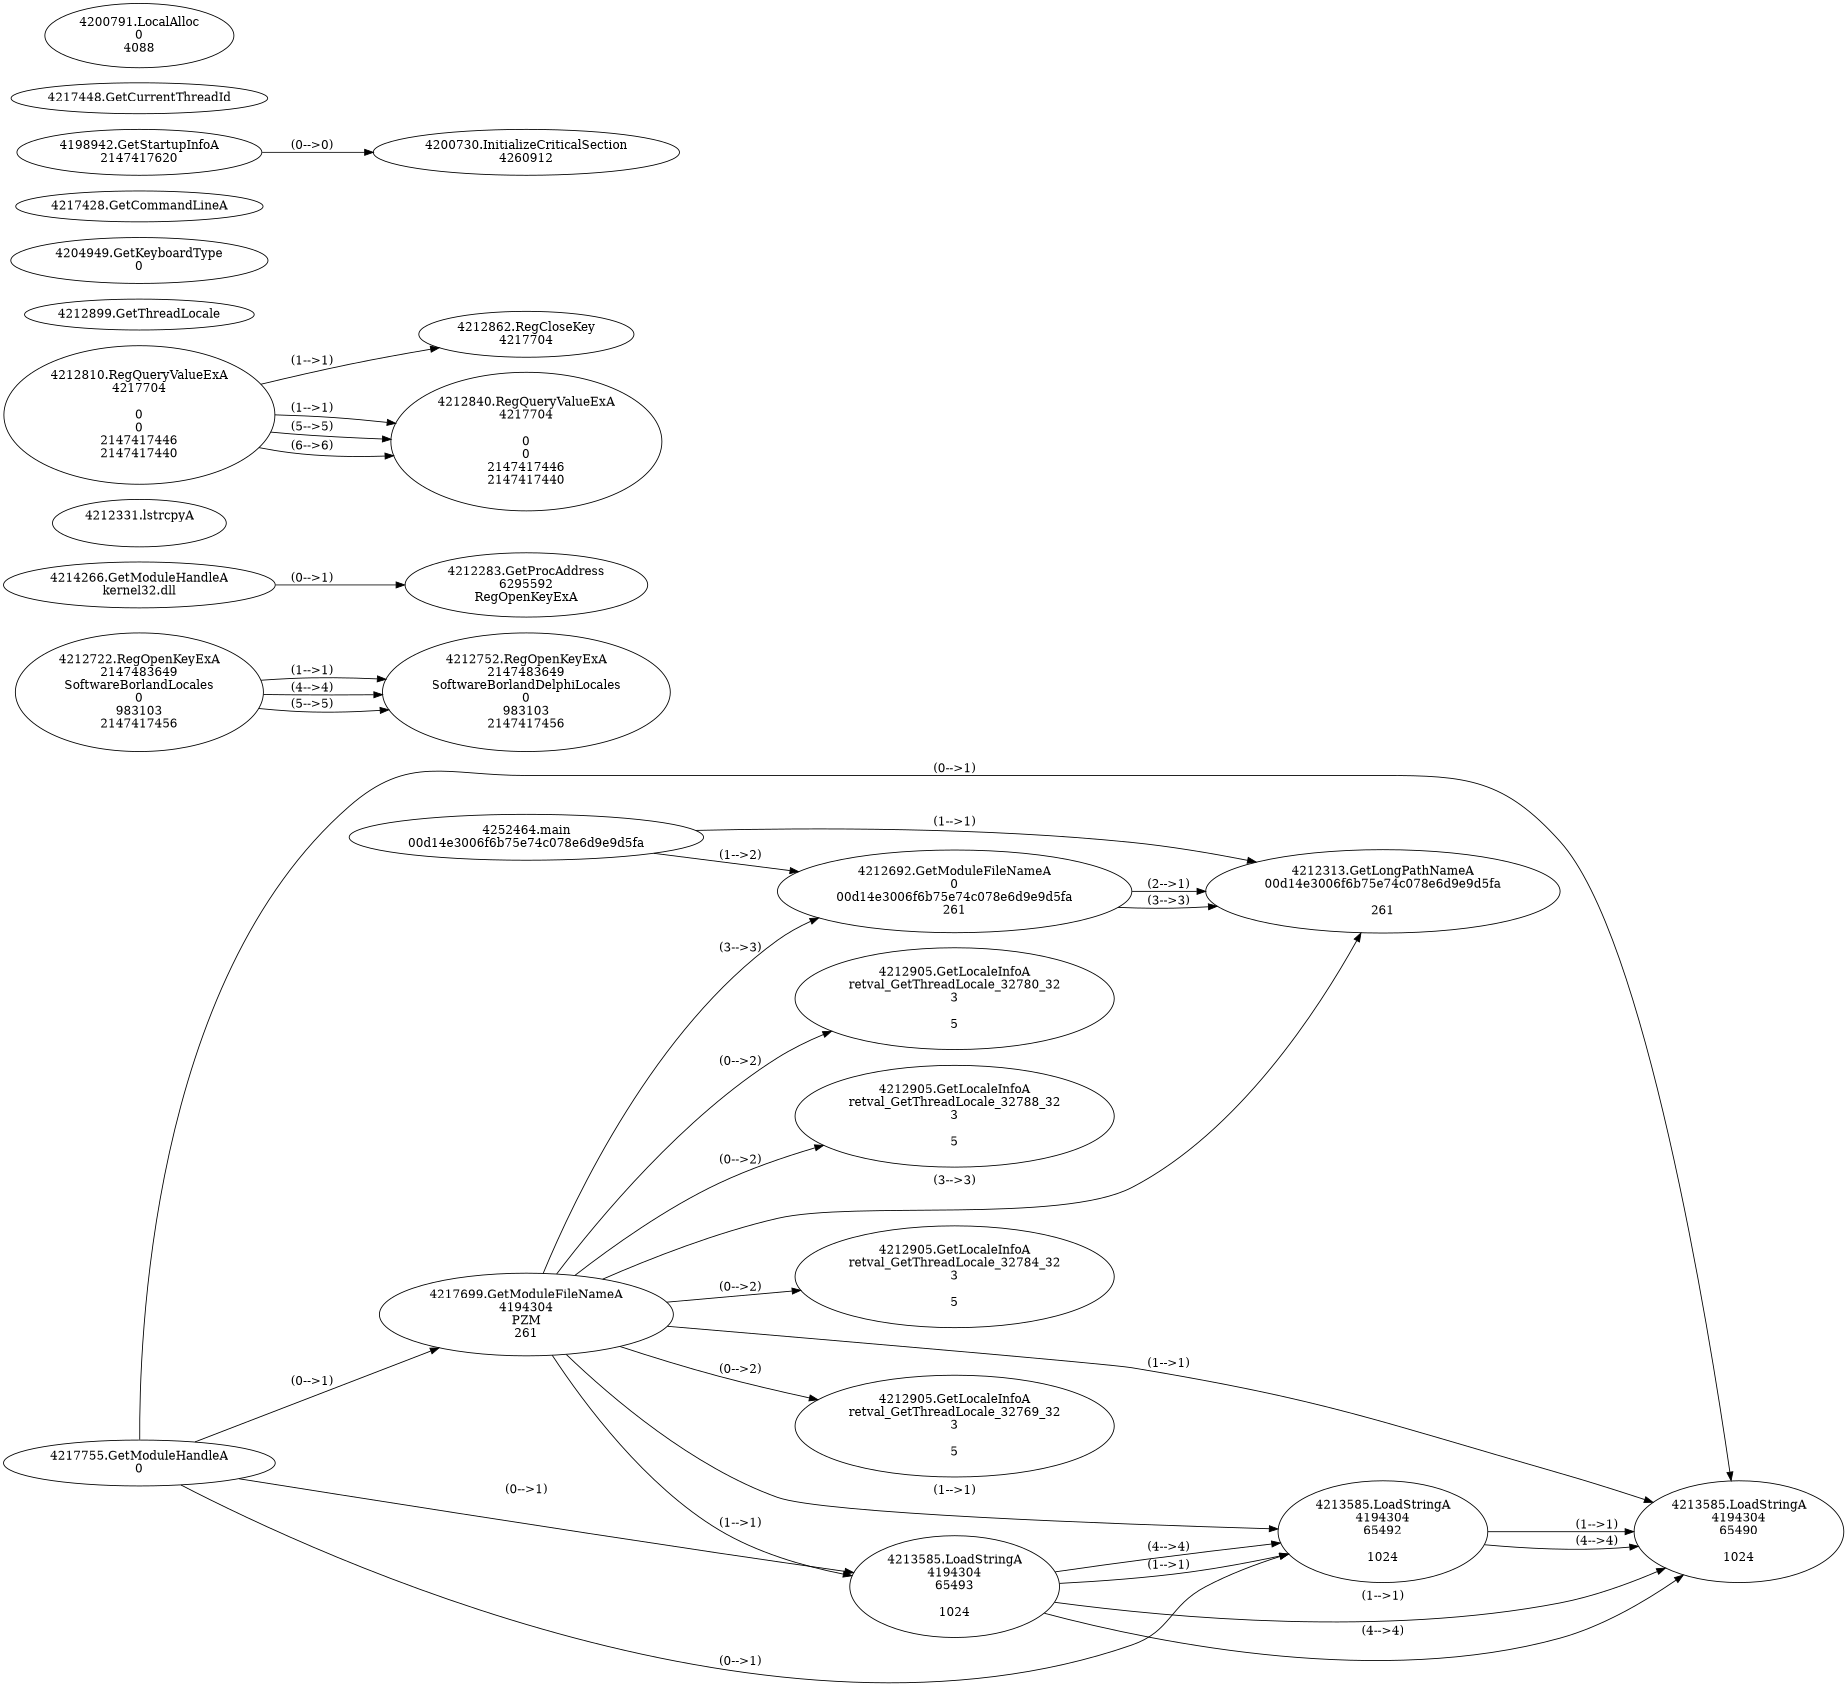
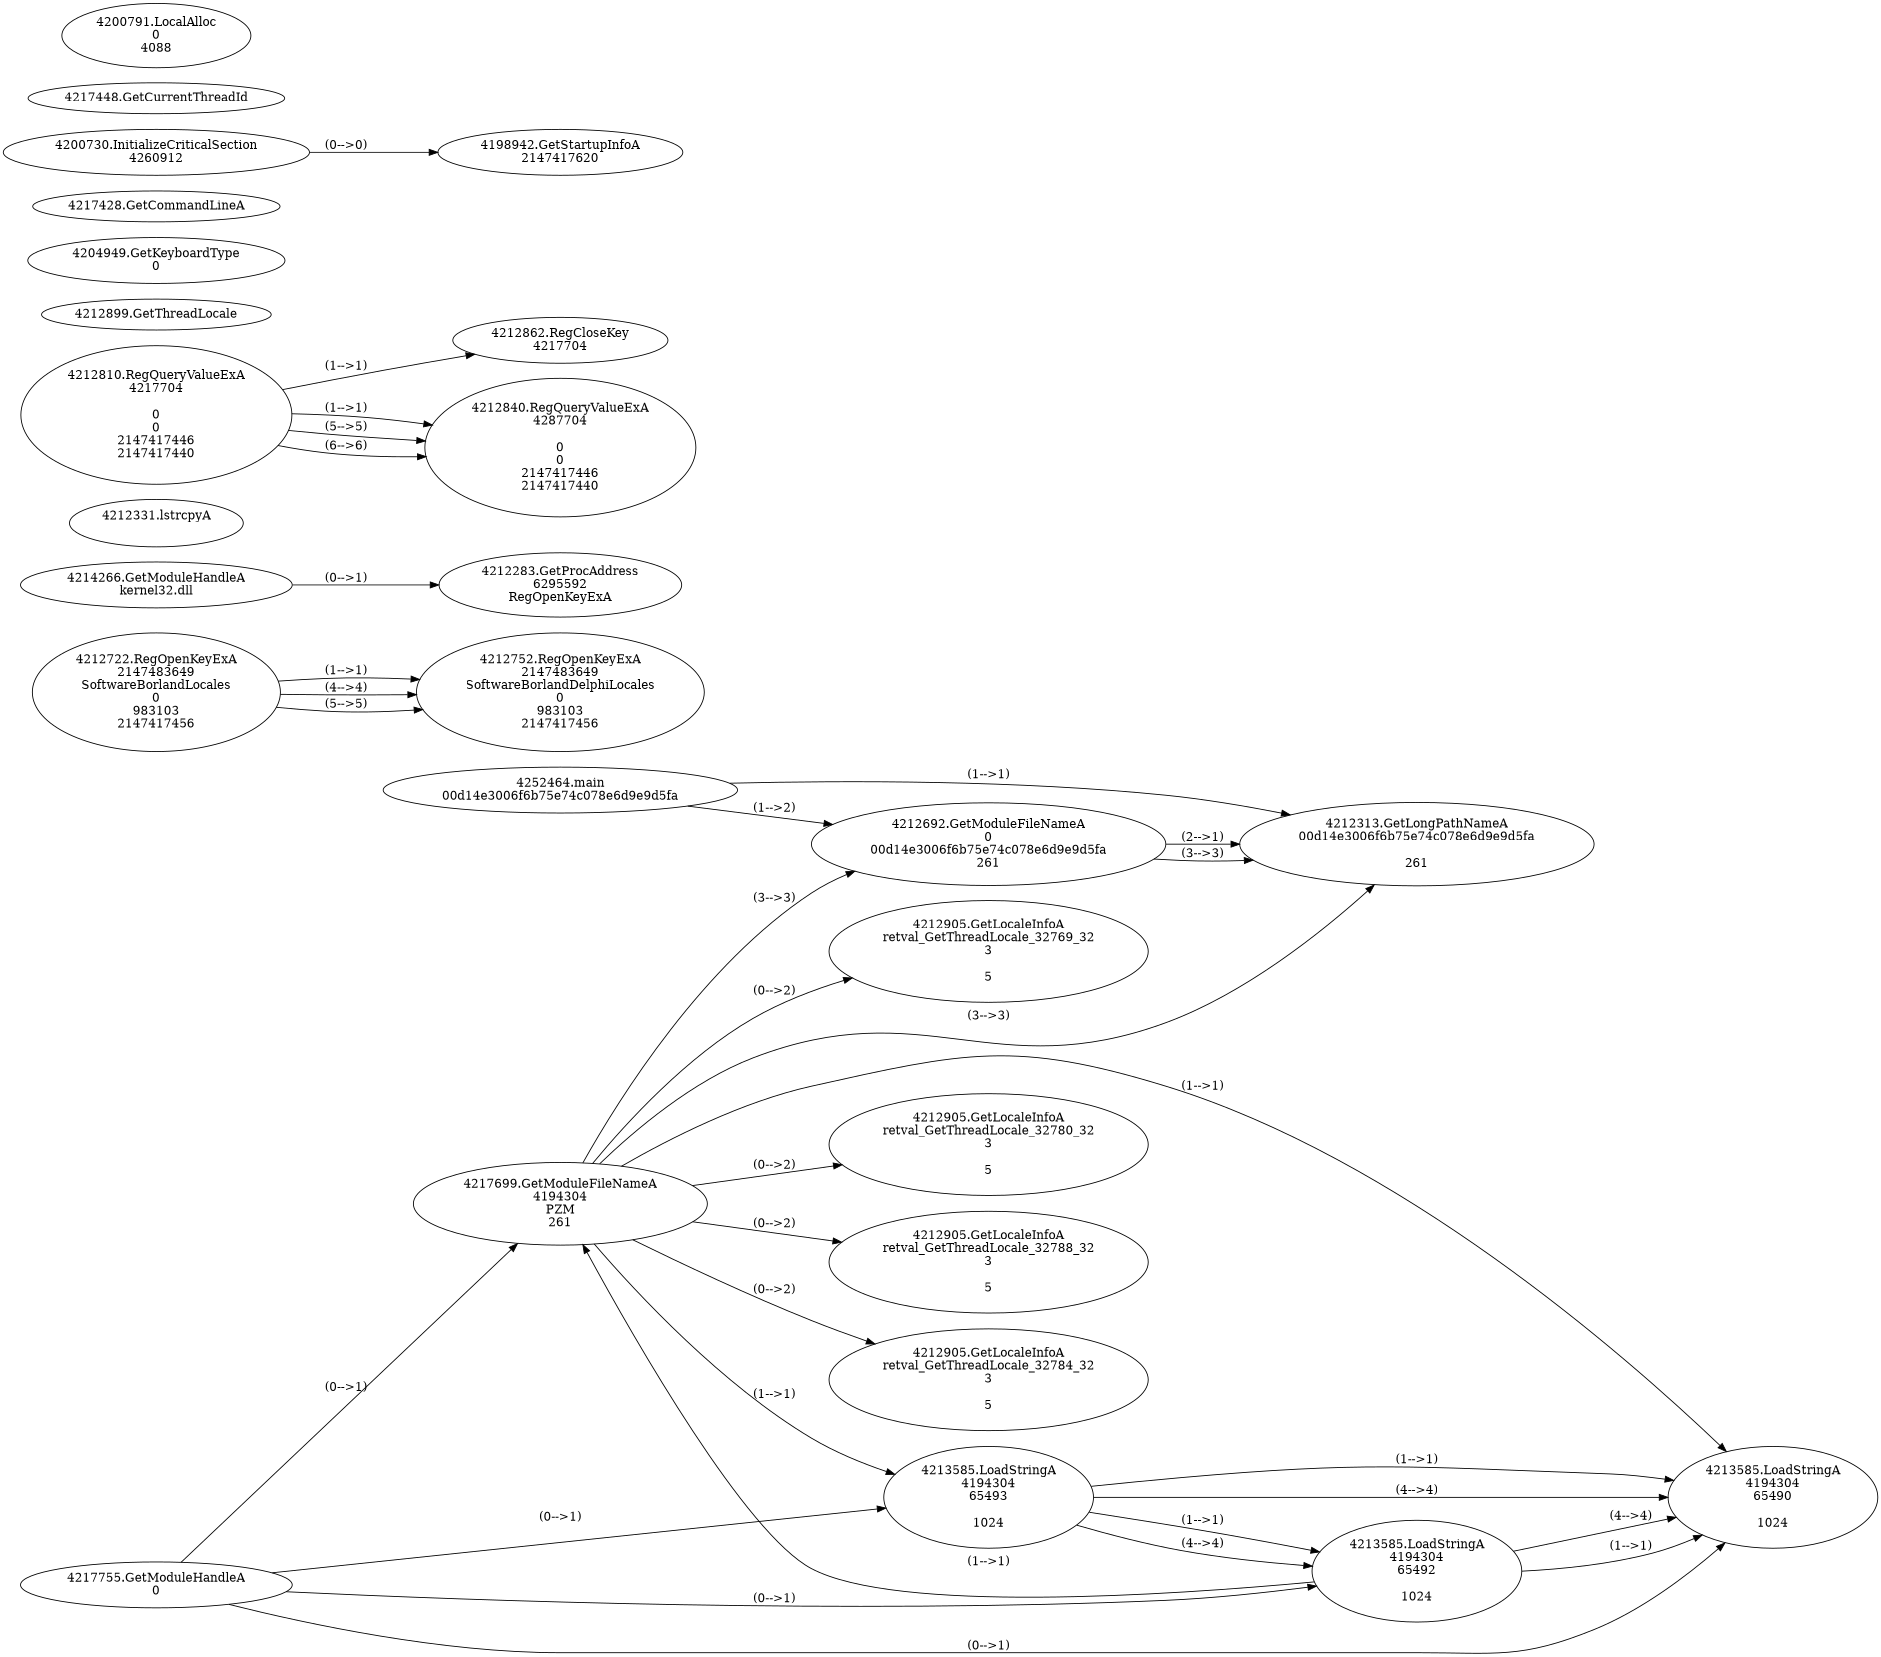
edge "4198942.GetStartupInfoA 2147417620" -> "4200730.InitializeCriticalSection 4260912": reversed
node "4212840.RegQueryValueExA 4217704 0 0 2147417446 2147417440": label "4212840.RegQueryValueExA 4217704 0 0 2147417446 2147417440" -> "4212840.RegQueryValueExA 4287704 0 0 2147417446 2147417440"
edge "4217699.GetModuleFileNameA 4194304 PZM 261" -> "4213585.LoadStringA 4194304 65492 1024": reversed
